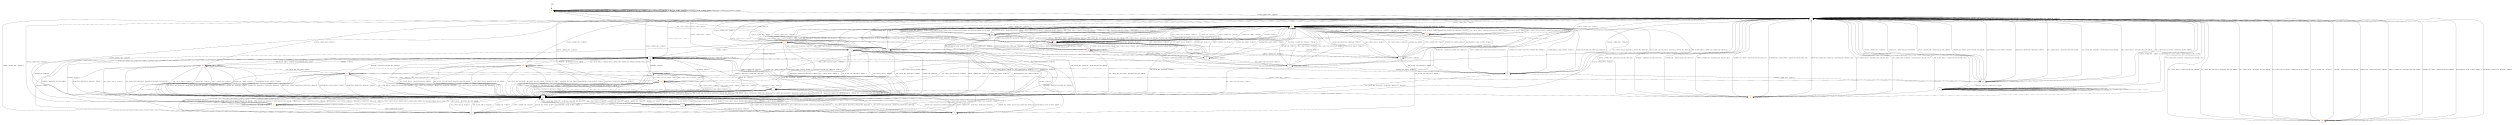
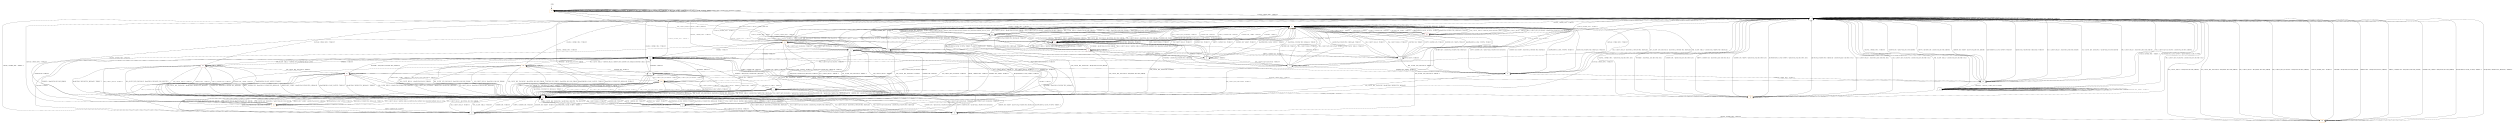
edge "s1" -> "s21": reversed
edge "s9" -> "s2": removed, label "FINISHED / TIMEOUT"
edge "s14" -> "s25": removed, label "FINISHED / TIMEOUT"
edge "s28" -> "s29": added, label "CERTIFICATE / TIMEOUT"
edge "s18" -> "s19": added, label "CHANGE_CIPHER_SPEC / TIMEOUT"
